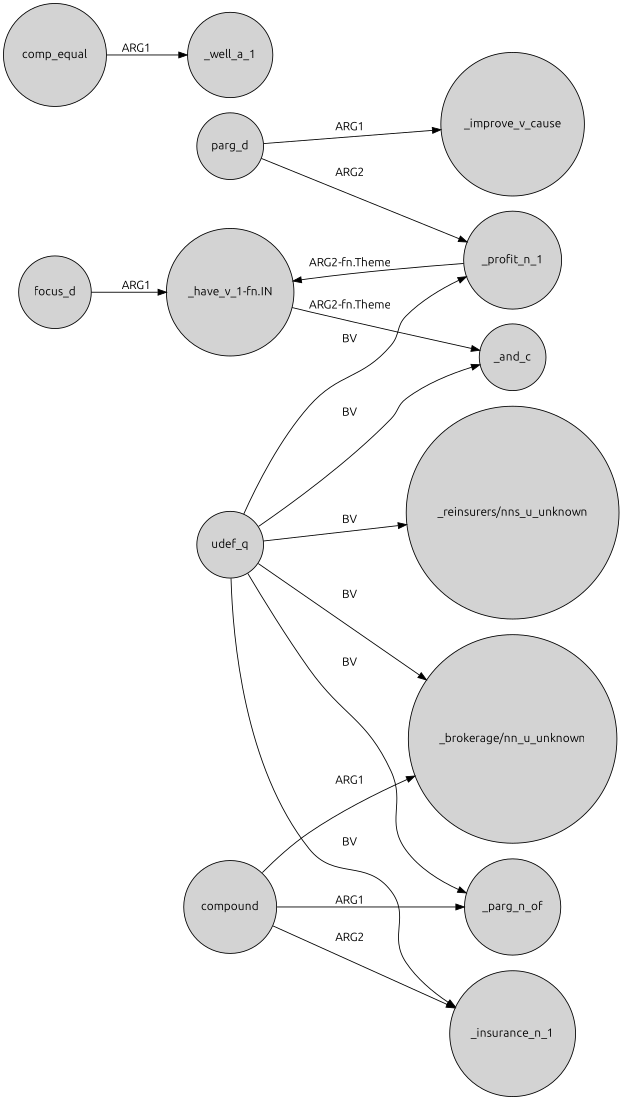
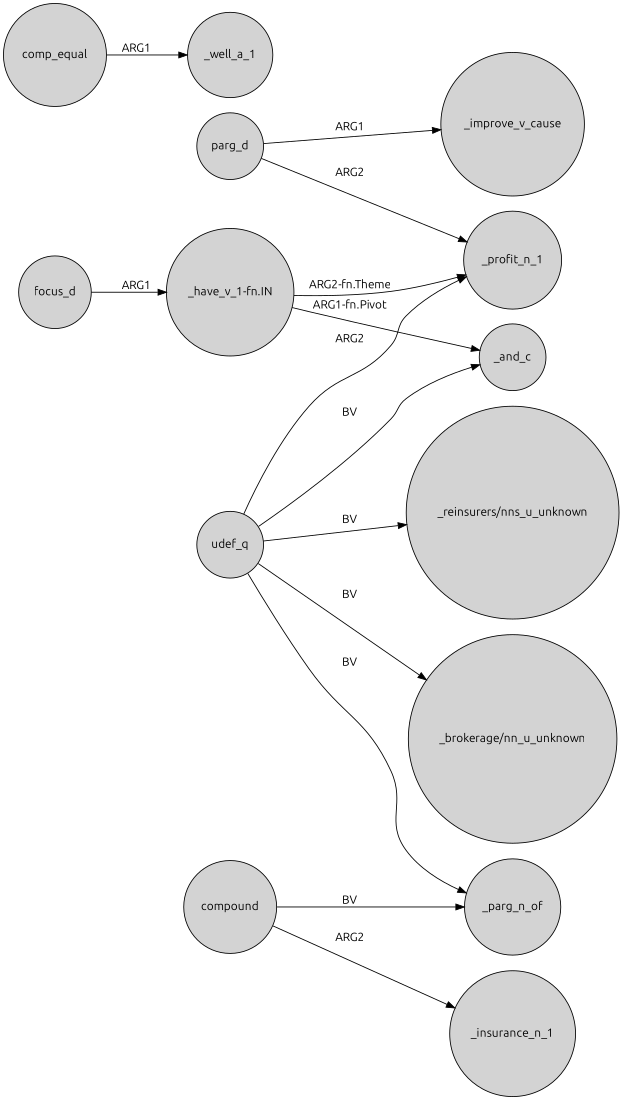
edge "_profit_n_1" -> "_have_v_1-fn.IN": reversed
edge "_have_v_1-fn.IN" -> "_and_c": label "ARG2-fn.Theme" -> "ARG1-fn.Pivot"
edge "udef_q" -> "_profit_n_1": label "BV" -> "ARG2"
edge "compound" -> "_brokerage/nn_u_unknown": removed, label "ARG1"
edge "udef_q" -> "_insurance_n_1": removed, label "BV"
edge "compound" -> "_parg_n_of": label "ARG1" -> "BV"
